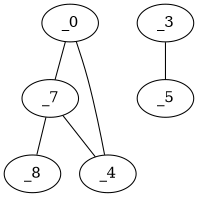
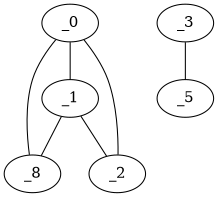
edge "_0" -- "_8": added
node "_7": label "_7" -> "_1"
node "_4": label "_4" -> "_2"
